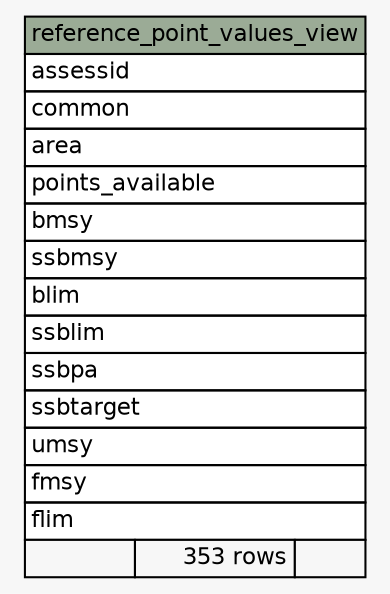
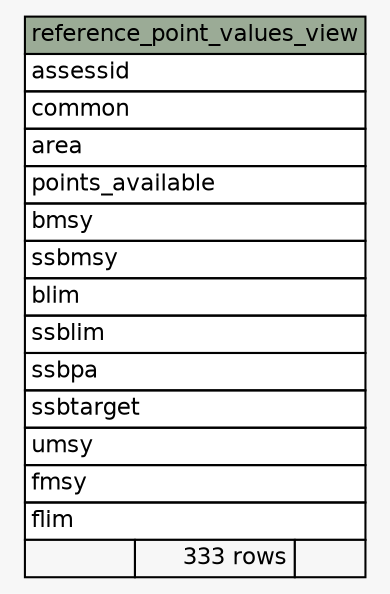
node "reference_point_values_view": text "353 rows" -> "333 rows"
